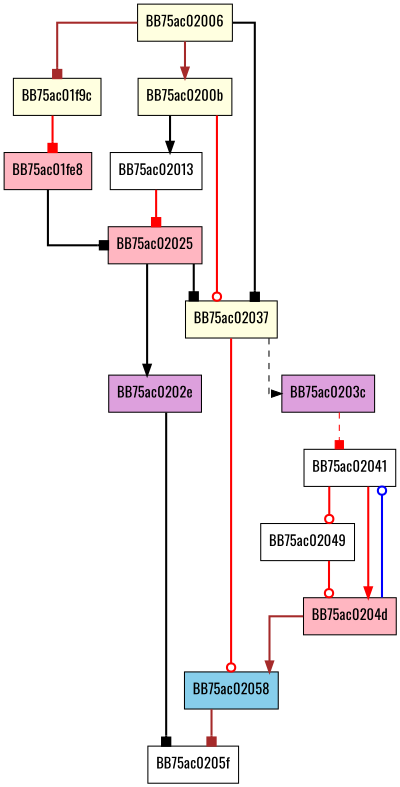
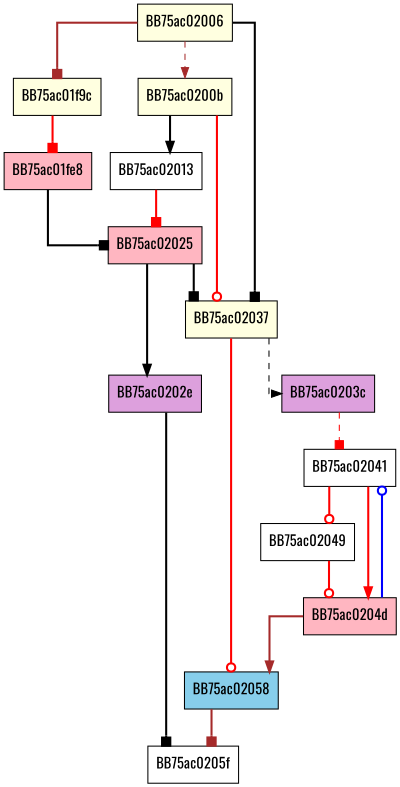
edge "BB75ac02006" -> "BB75ac0200b": style bold -> dashed
